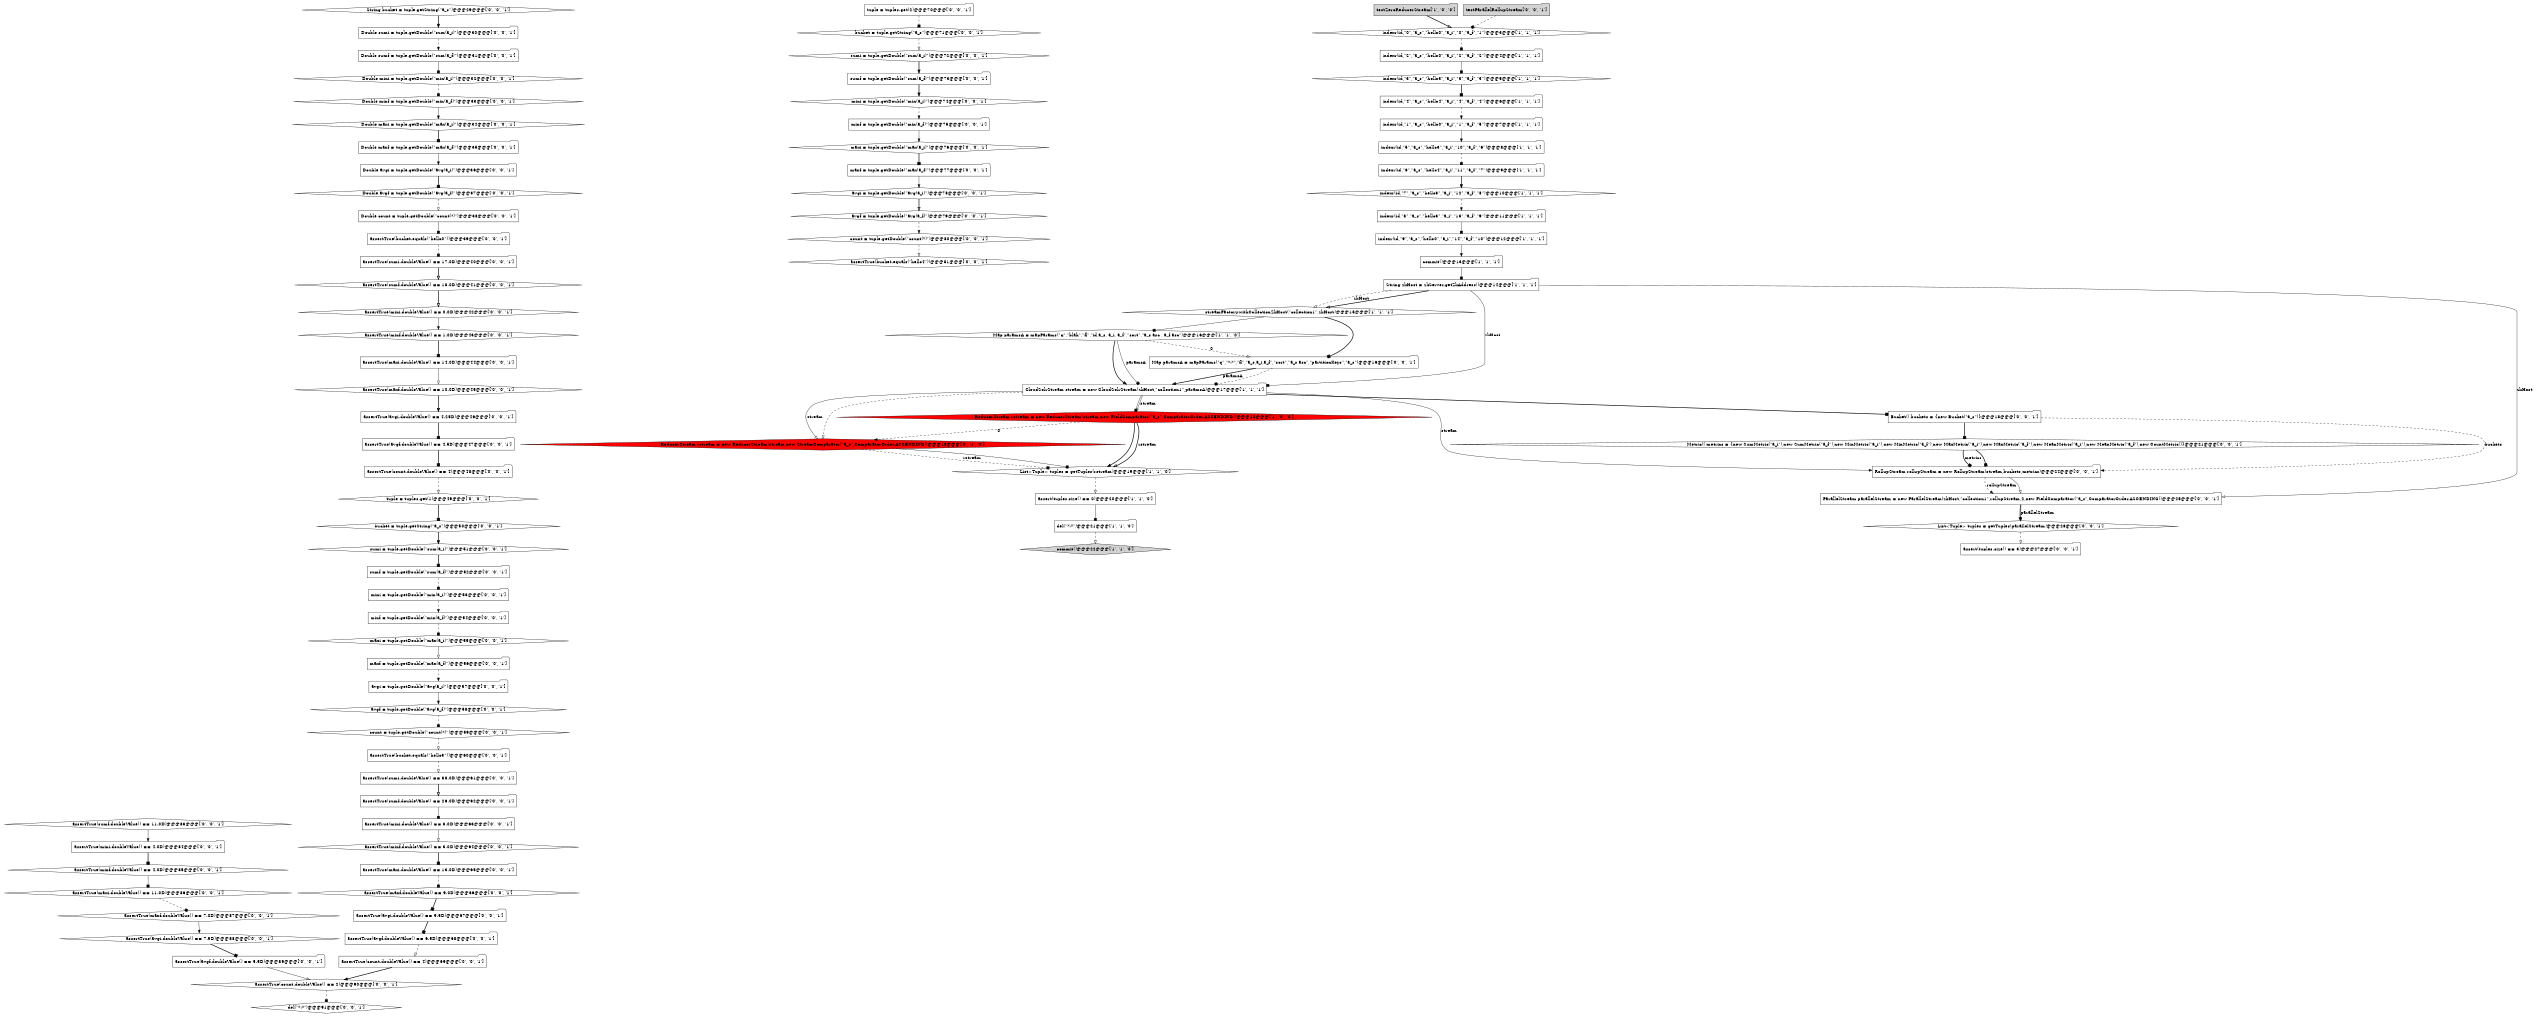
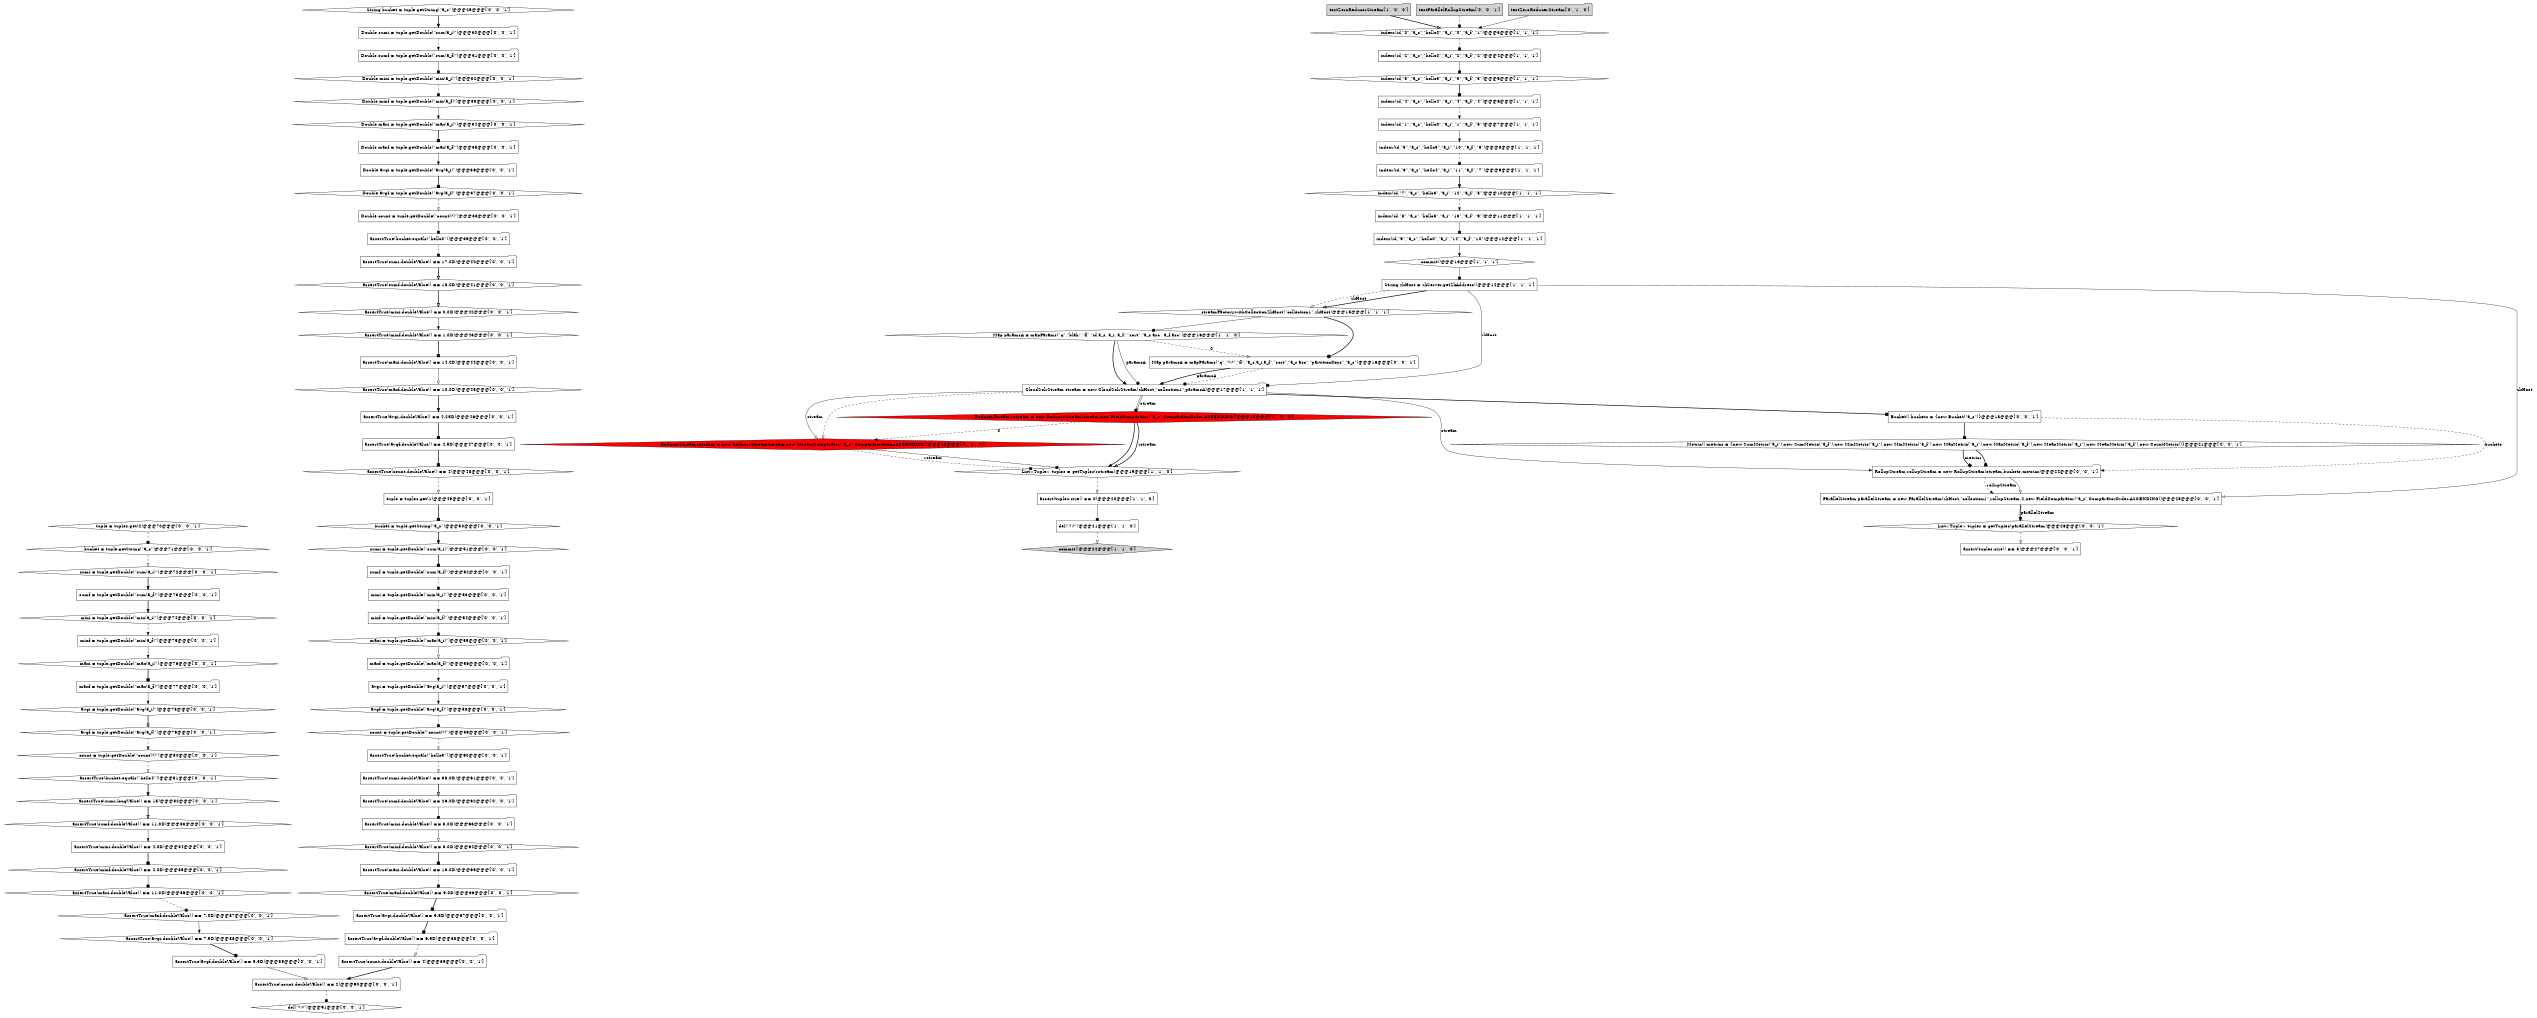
node "tuple = tuples.get(2)@@@70@@@['0', '0', '1']": shape folder -> diamond
node "testZeroReducerStream['0', '1', '0']": added
node "commit()@@@13@@@['1', '1', '1']": shape folder -> diamond
node "assertTrue(count.doubleValue() == 4)@@@48@@@['0', '0', '1']": shape folder -> diamond
node "tuple = tuples.get(1)@@@49@@@['0', '0', '1']": shape diamond -> folder
node "assertTrue(sumi.longValue() == 15)@@@82@@@['0', '0', '1']": added
node "assertTrue(count.doubleValue() == 2)@@@90@@@['0', '0', '1']": shape diamond -> folder
